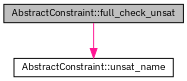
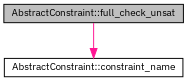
node "AbstractConstraint::unsat_name": label "AbstractConstraint::unsat_name" -> "AbstractConstraint::constraint_name"
